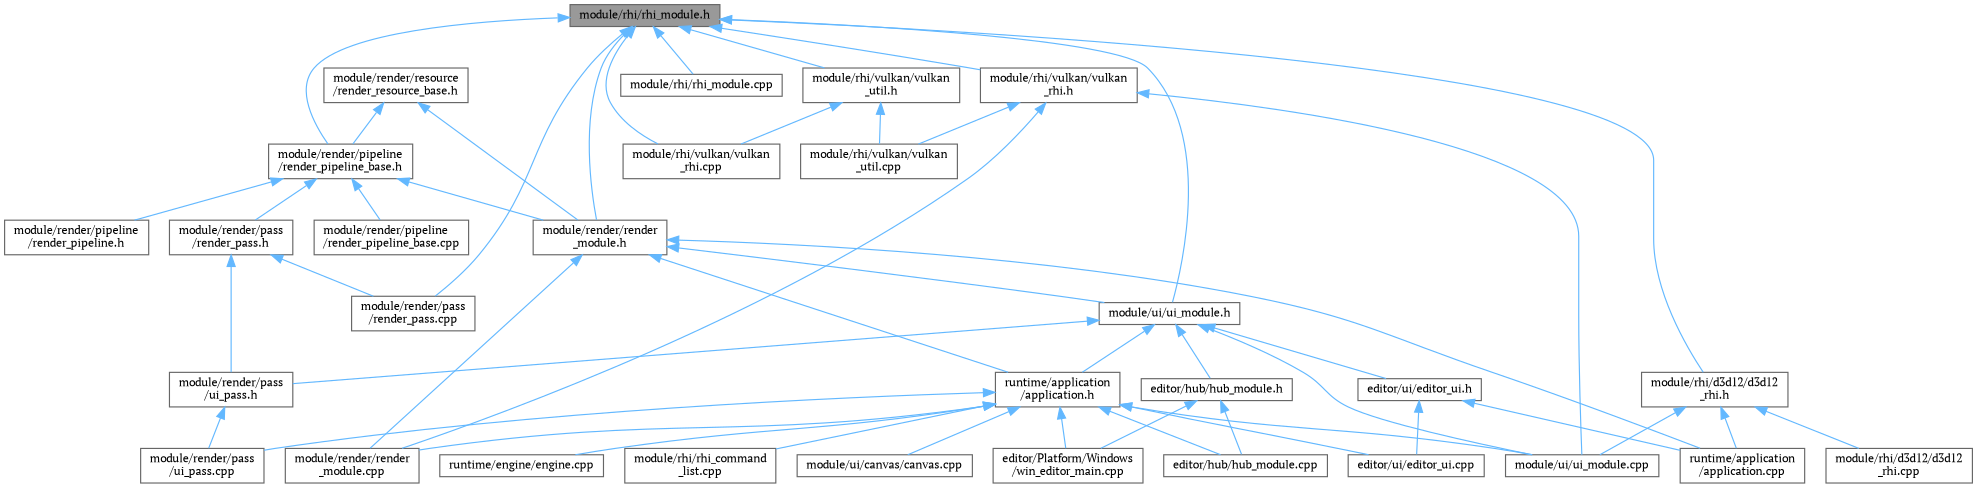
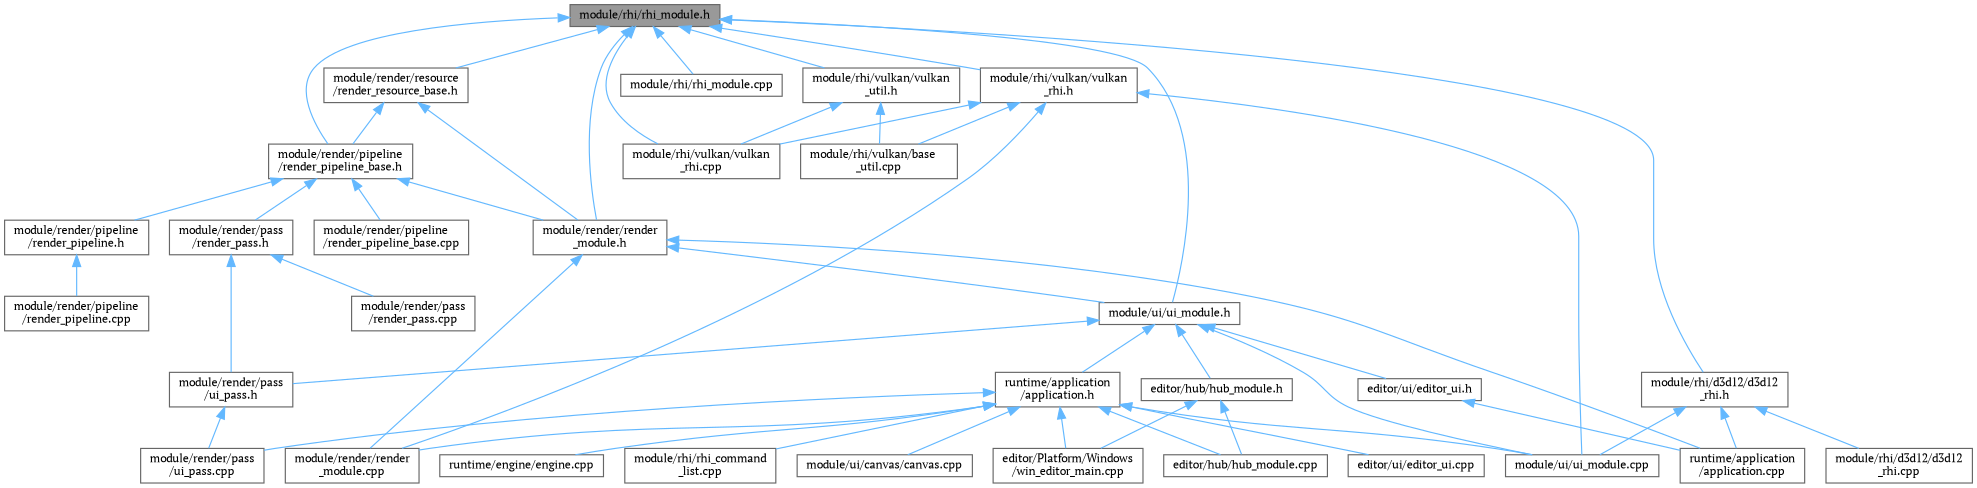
edge "module/rhi/vulkan/vulkan _rhi.cpp" -> "module/rhi/vulkan/vulkan _rhi.h": added
node "module/rhi/vulkan/vulkan _util.cpp": label "module/rhi/vulkan/vulkan _util.cpp" -> "module/rhi/vulkan/base _util.cpp"
edge "module/render/pass /render_pass.cpp" -> "module/rhi/rhi_module.h": now "module/render/resource /render_resource_base.h" -> "module/rhi/rhi_module.h"
node "module/render/pipeline /render_pipeline.cpp": added
edge "runtime/application /application.h" -> "module/render/render _module.h": removed
edge "editor/ui/editor_ui.cpp" -> "editor/ui/editor_ui.h": removed
